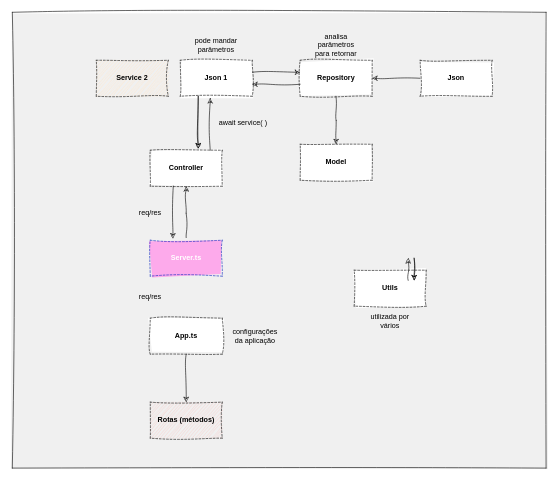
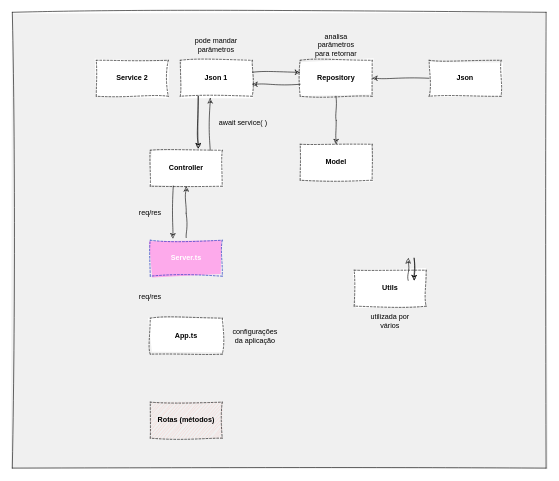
node "Service 2": fillcolor #ffe6cc -> #ffffff
node "Json": moved (456, 78) -> (465, 78)
edge "App.ts" -> "Rotas (métodos)": removed
